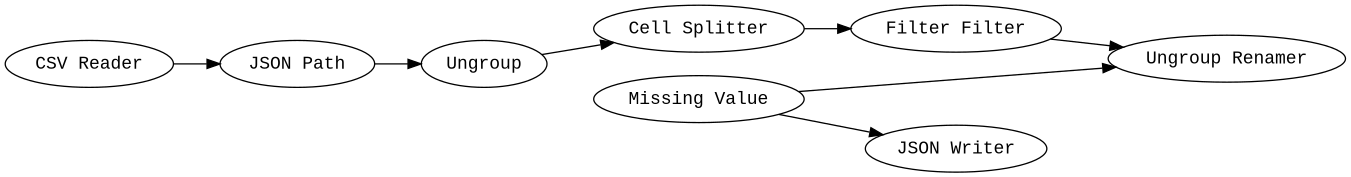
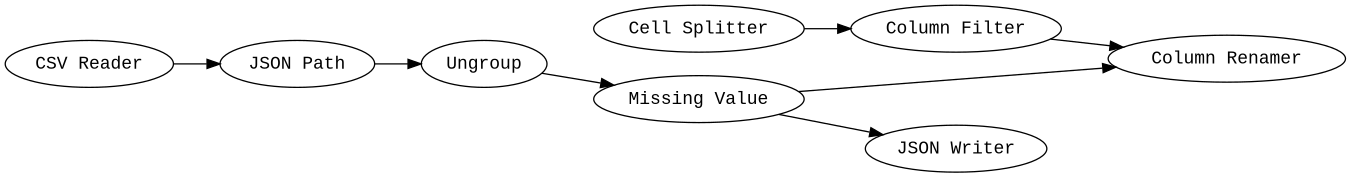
node "Filter Filter": label "Filter Filter" -> "Column Filter"
edge "Ungroup" -> "Cell Splitter": now "Ungroup" -> "Missing Value"
node "Ungroup Renamer": label "Ungroup Renamer" -> "Column Renamer"
